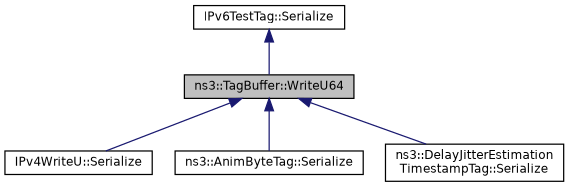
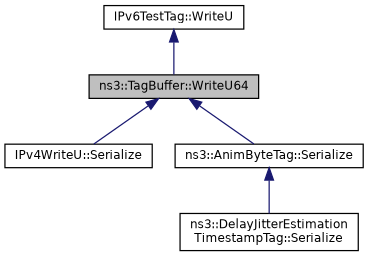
node "IPv6TestTag::Serialize": label "IPv6TestTag::Serialize" -> "IPv6TestTag::WriteU"
edge "ns3::DelayJitterEstimation TimestampTag::Serialize" -> "ns3::TagBuffer::WriteU64": now "ns3::DelayJitterEstimation TimestampTag::Serialize" -> "ns3::AnimByteTag::Serialize"
